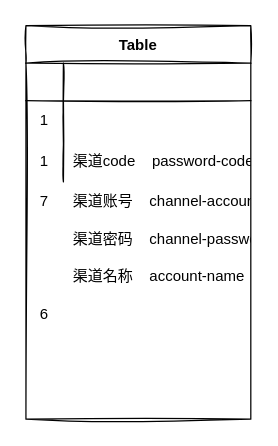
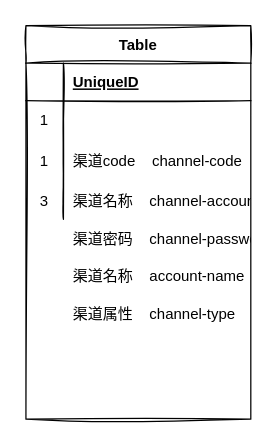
node "UniqueID": added
node "渠道code password-code": label "渠道code password-code" -> "渠道code channel-code"
node "7": label "7" -> "3"
node "渠道账号 channel-account": label "渠道账号 channel-account" -> "渠道名称 channel-account"
node "6": removed
node "渠道属性 channel-type": added
